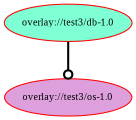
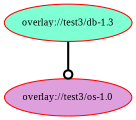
node "overlay://test3/db-1.0": label "overlay://test3/db-1.0" -> "overlay://test3/db-1.3"
